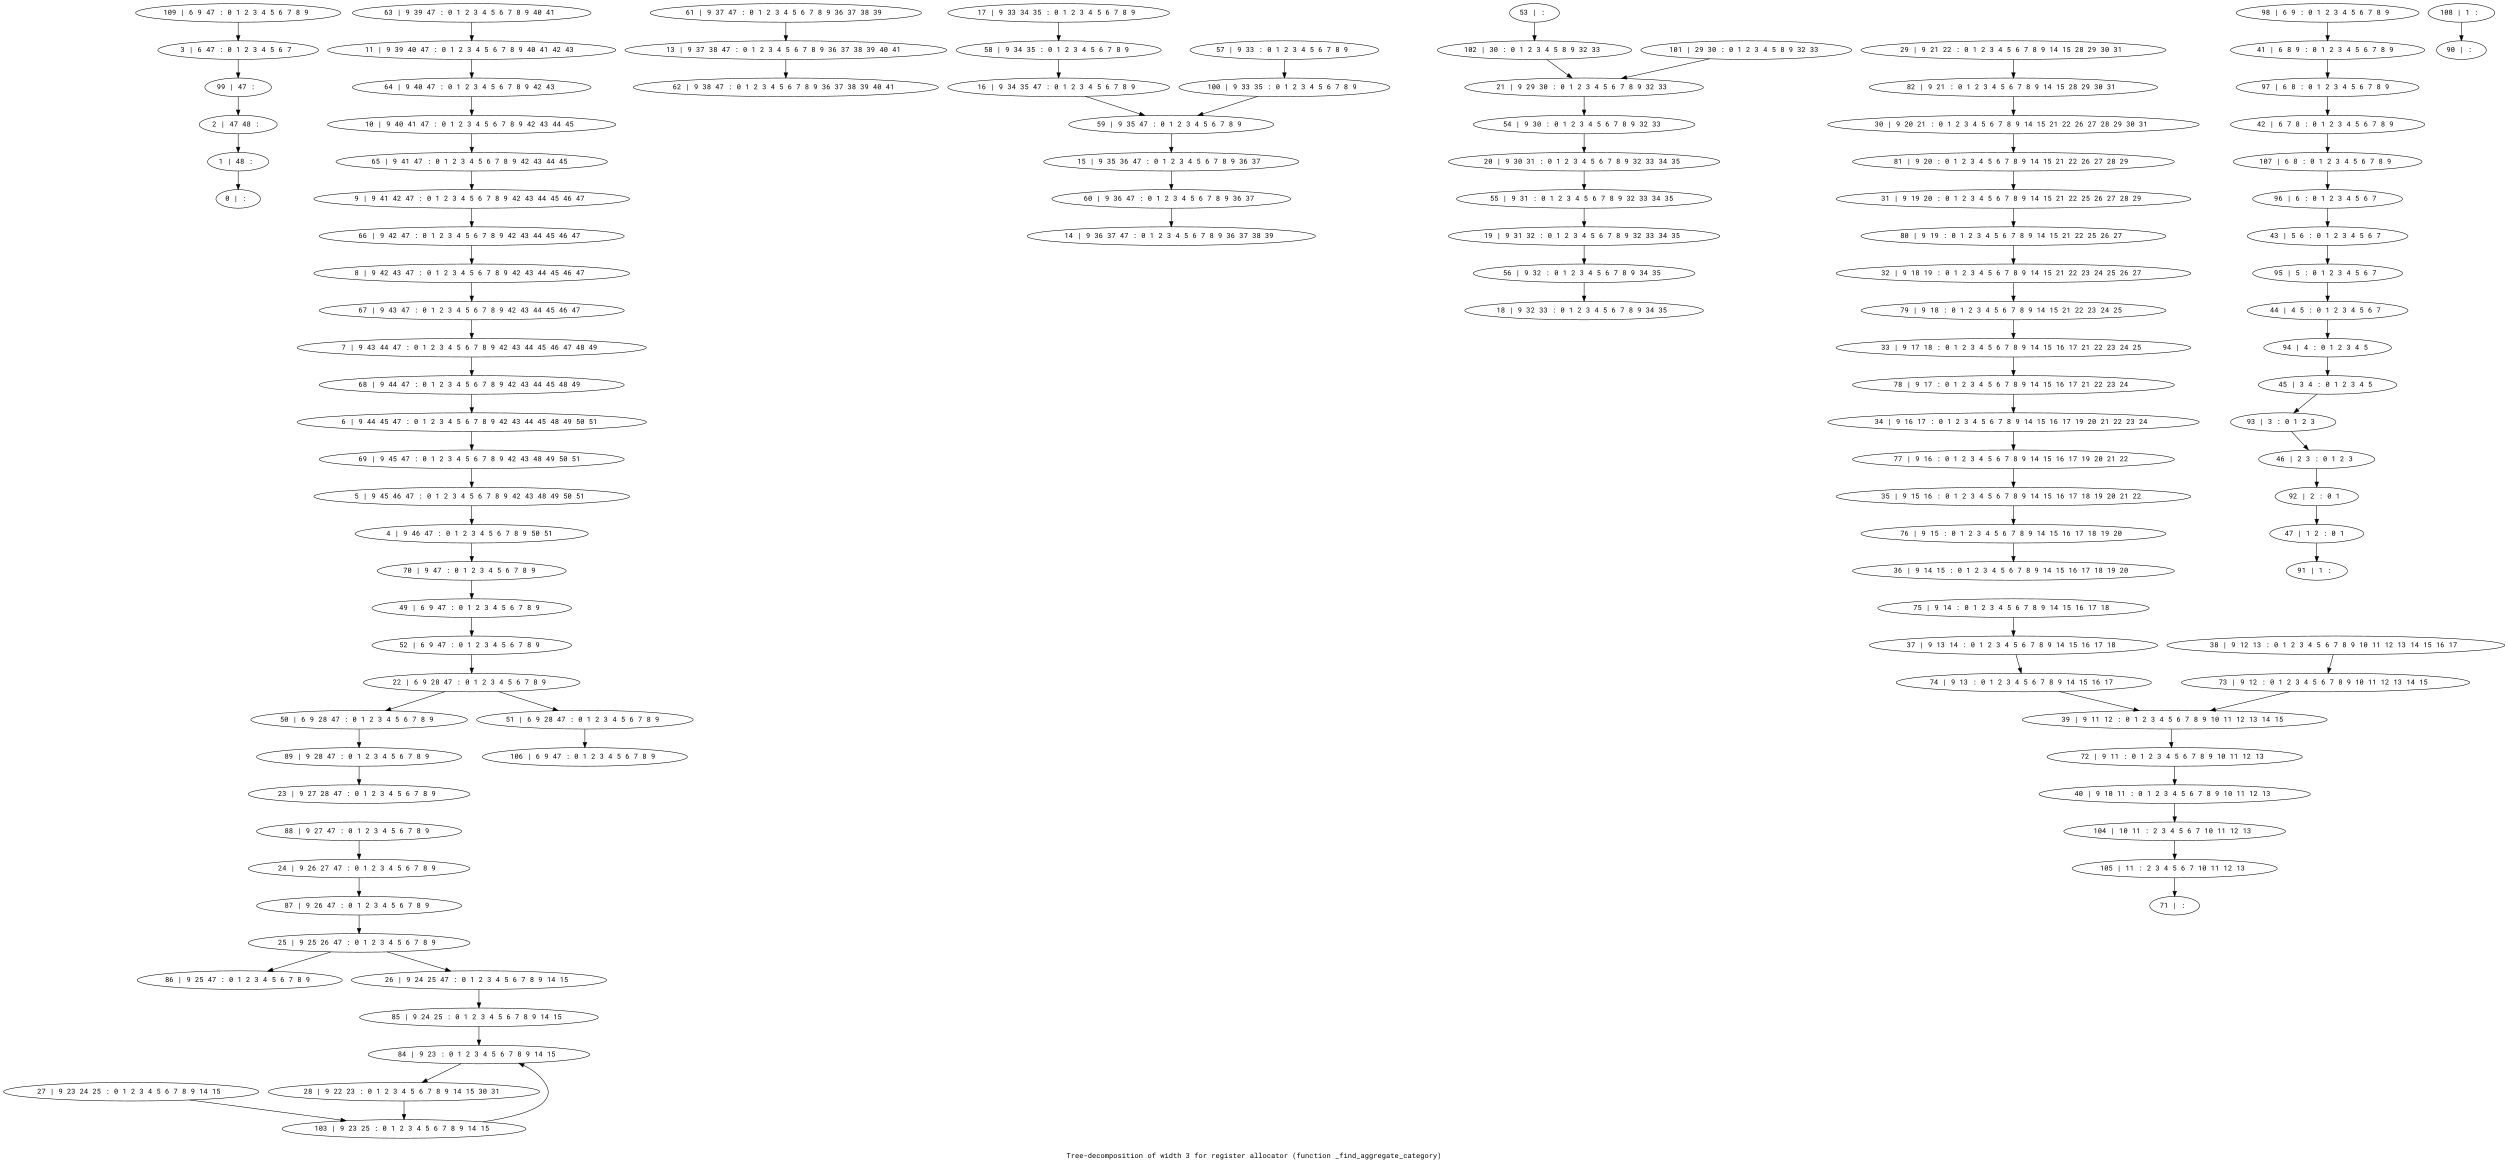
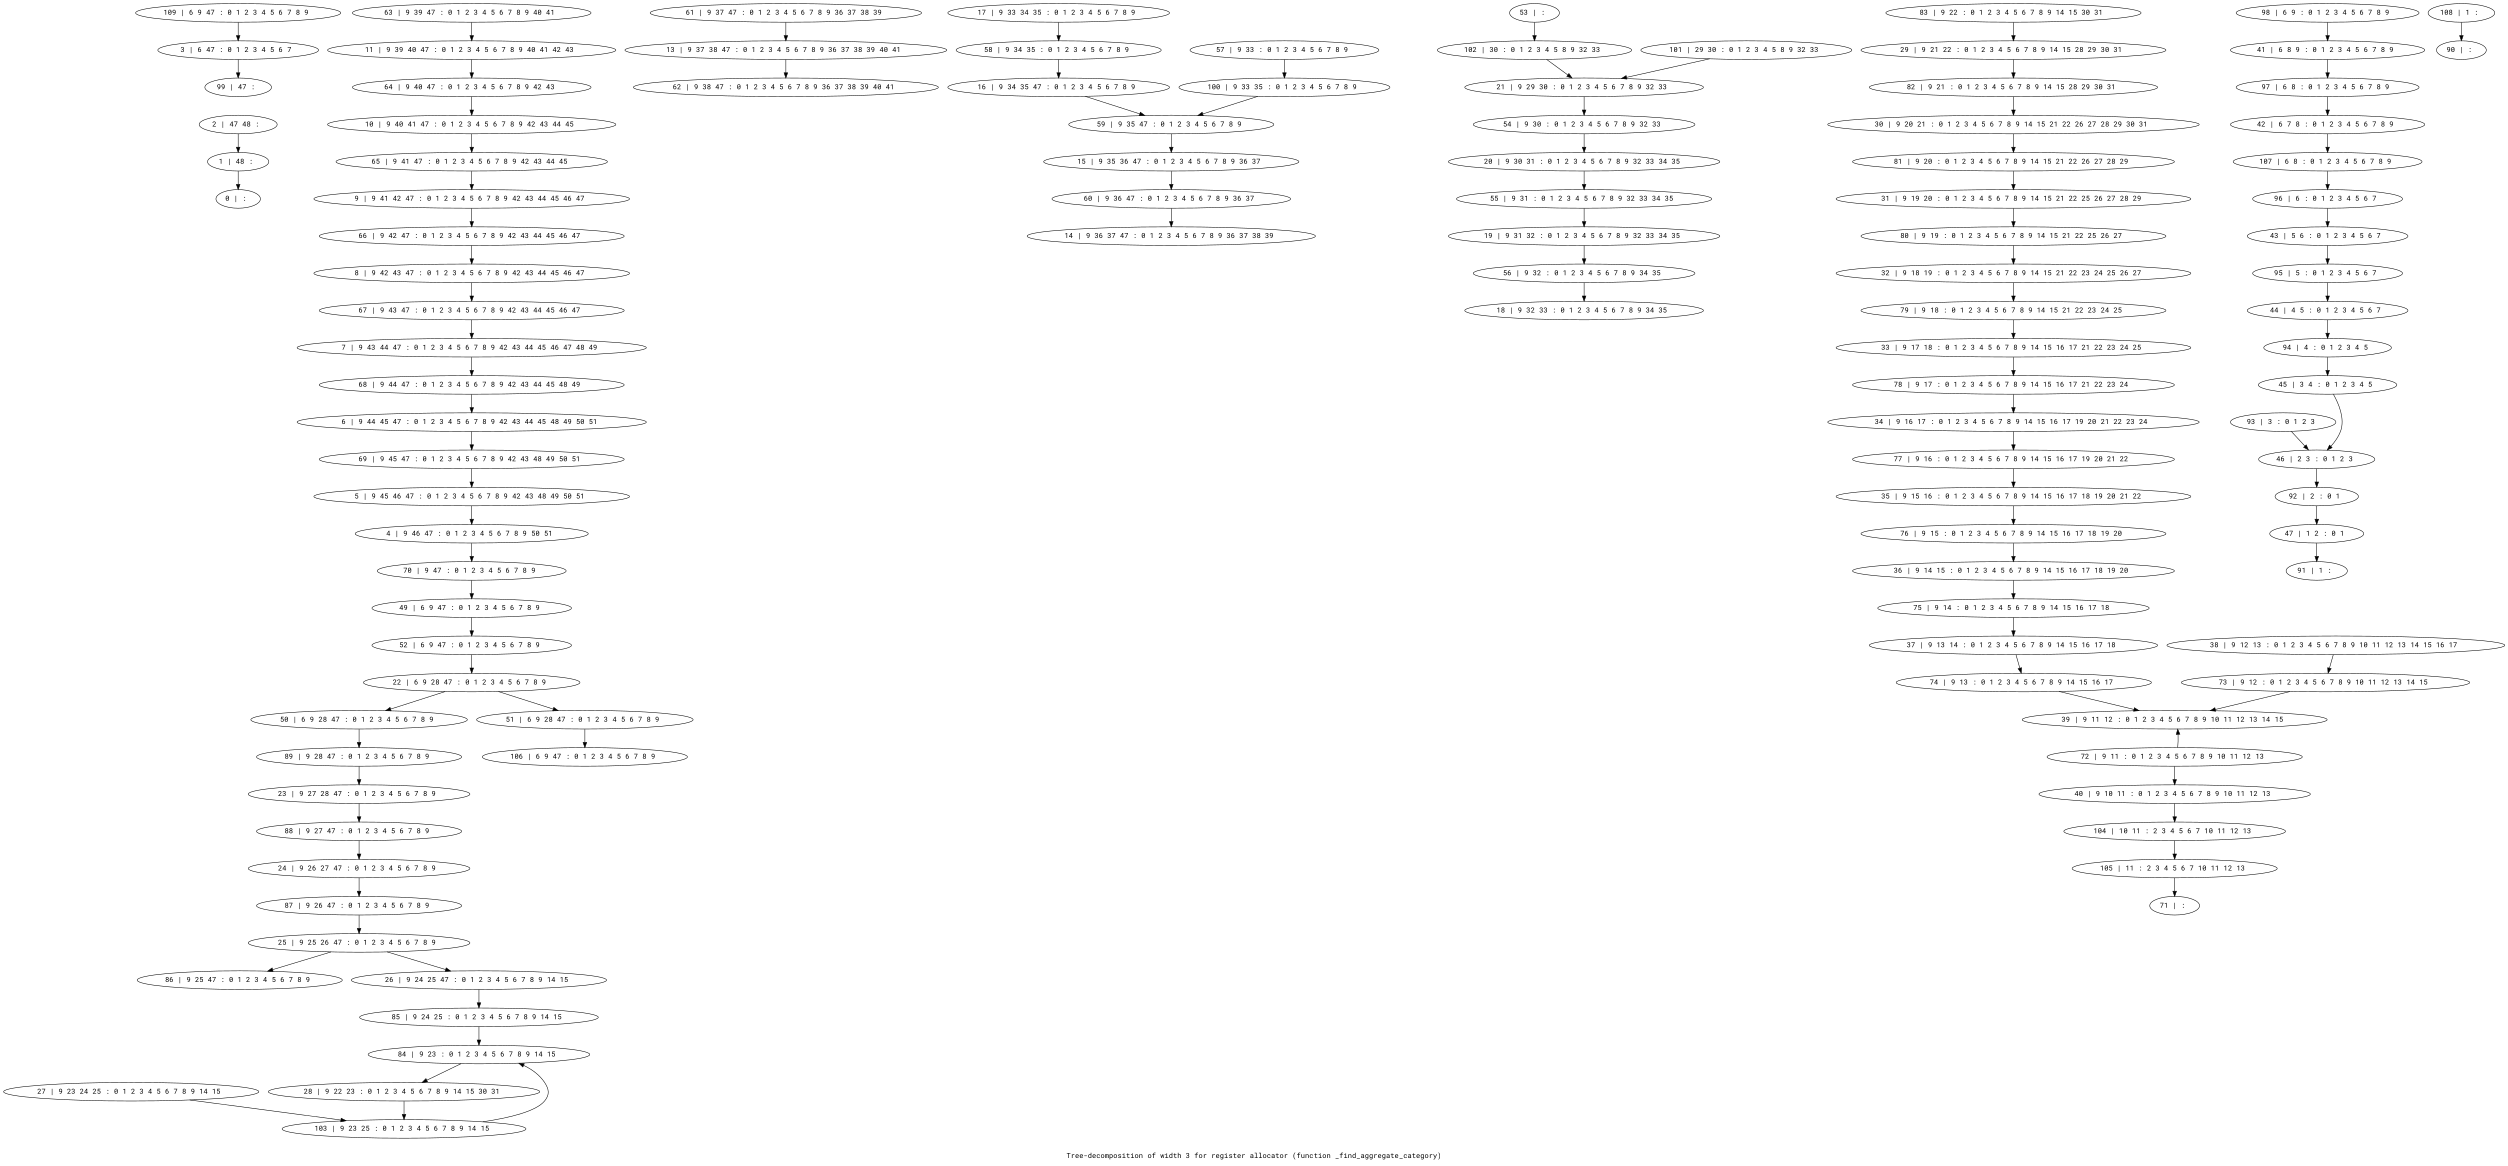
node "83 | 9 22 : 0 1 2 3 4 5 6 7 8 9 14 15 30 31": added
edge "99 | 47 :" -> "2 | 47 48 :": removed
edge "45 | 3 4 : 0 1 2 3 4 5" -> "93 | 3 : 0 1 2 3": now "45 | 3 4 : 0 1 2 3 4 5" -> "46 | 2 3 : 0 1 2 3"
edge "36 | 9 14 15 : 0 1 2 3 4 5 6 7 8 9 14 15 16 17 18 19 20" -> "75 | 9 14 : 0 1 2 3 4 5 6 7 8 9 14 15 16 17 18": added
edge "39 | 9 11 12 : 0 1 2 3 4 5 6 7 8 9 10 11 12 13 14 15" -> "72 | 9 11 : 0 1 2 3 4 5 6 7 8 9 10 11 12 13": reversed
edge "23 | 9 27 28 47 : 0 1 2 3 4 5 6 7 8 9" -> "88 | 9 27 47 : 0 1 2 3 4 5 6 7 8 9": added
